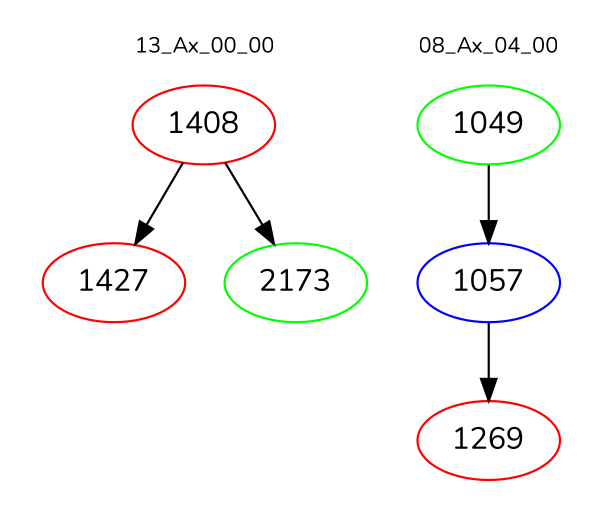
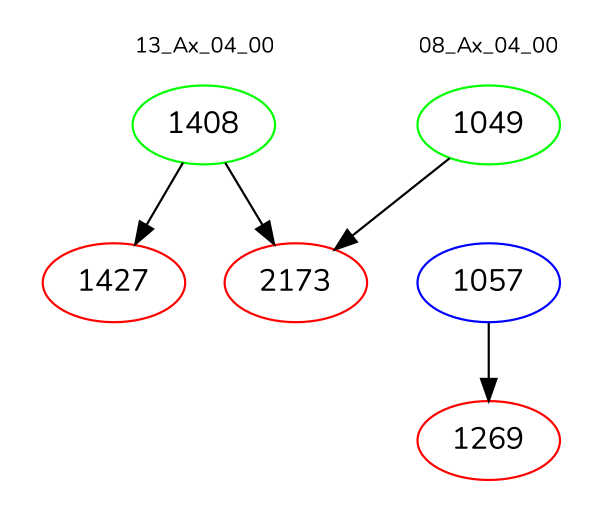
cluster "13_Ax_00_00": label "13_Ax_00_00" -> "13_Ax_04_00"
node "1408": color red -> green
edge "1049" -> "1057": now "1049" -> "2173"
node "2173": color green -> red
